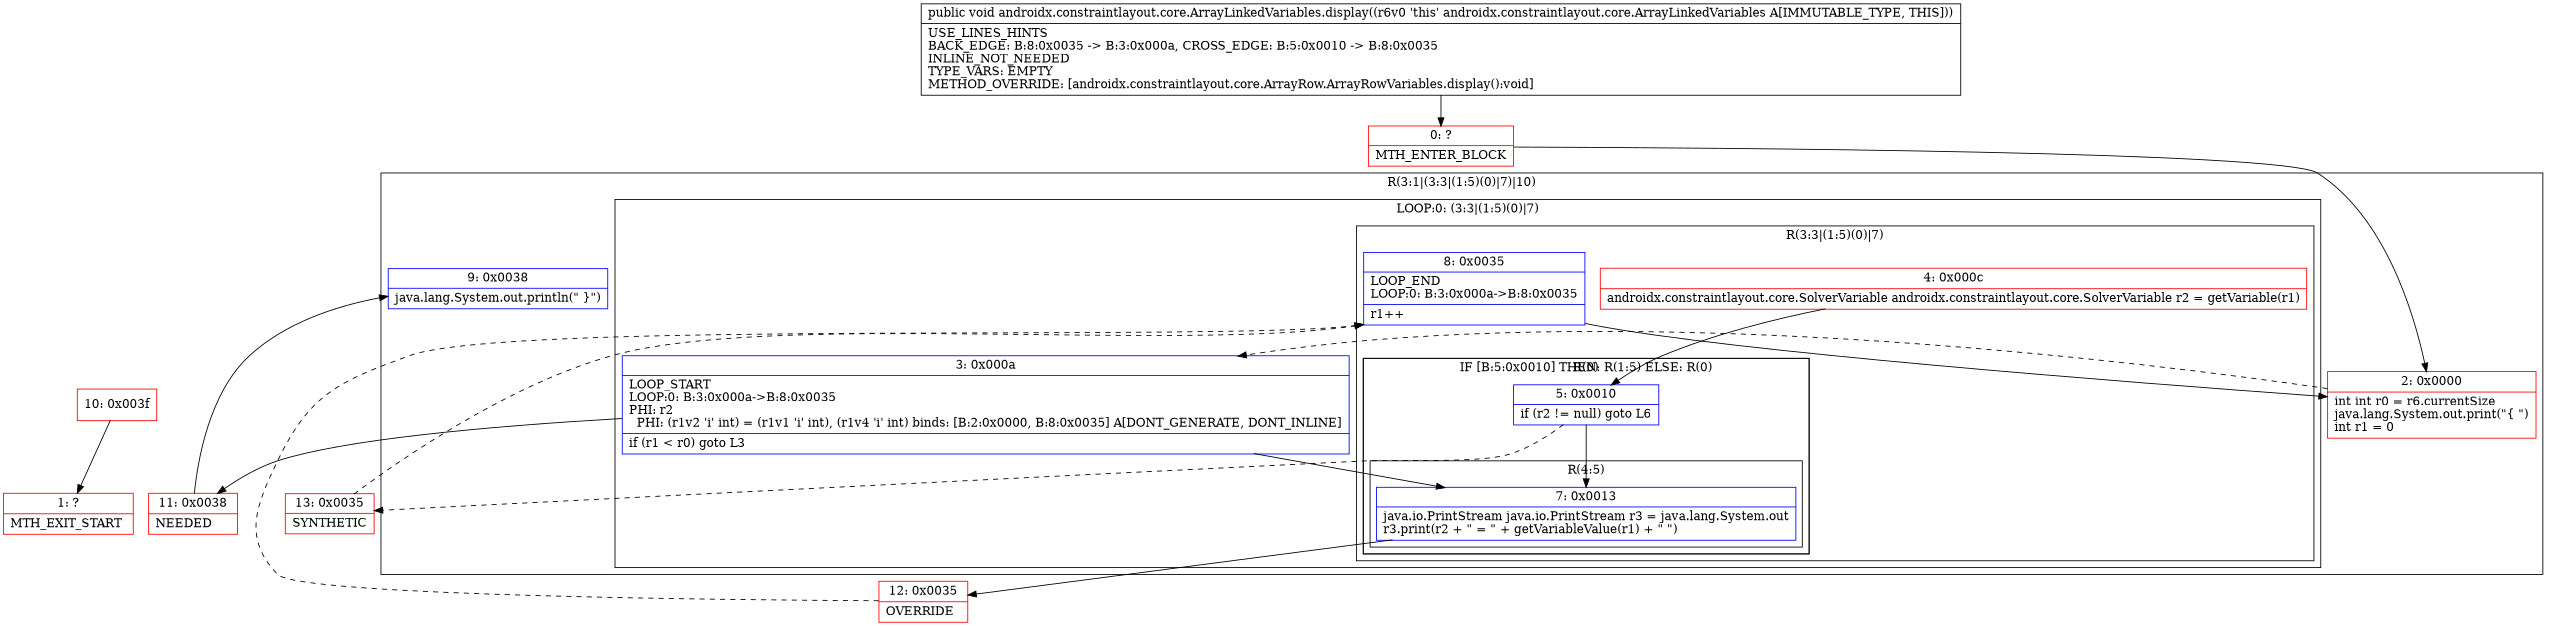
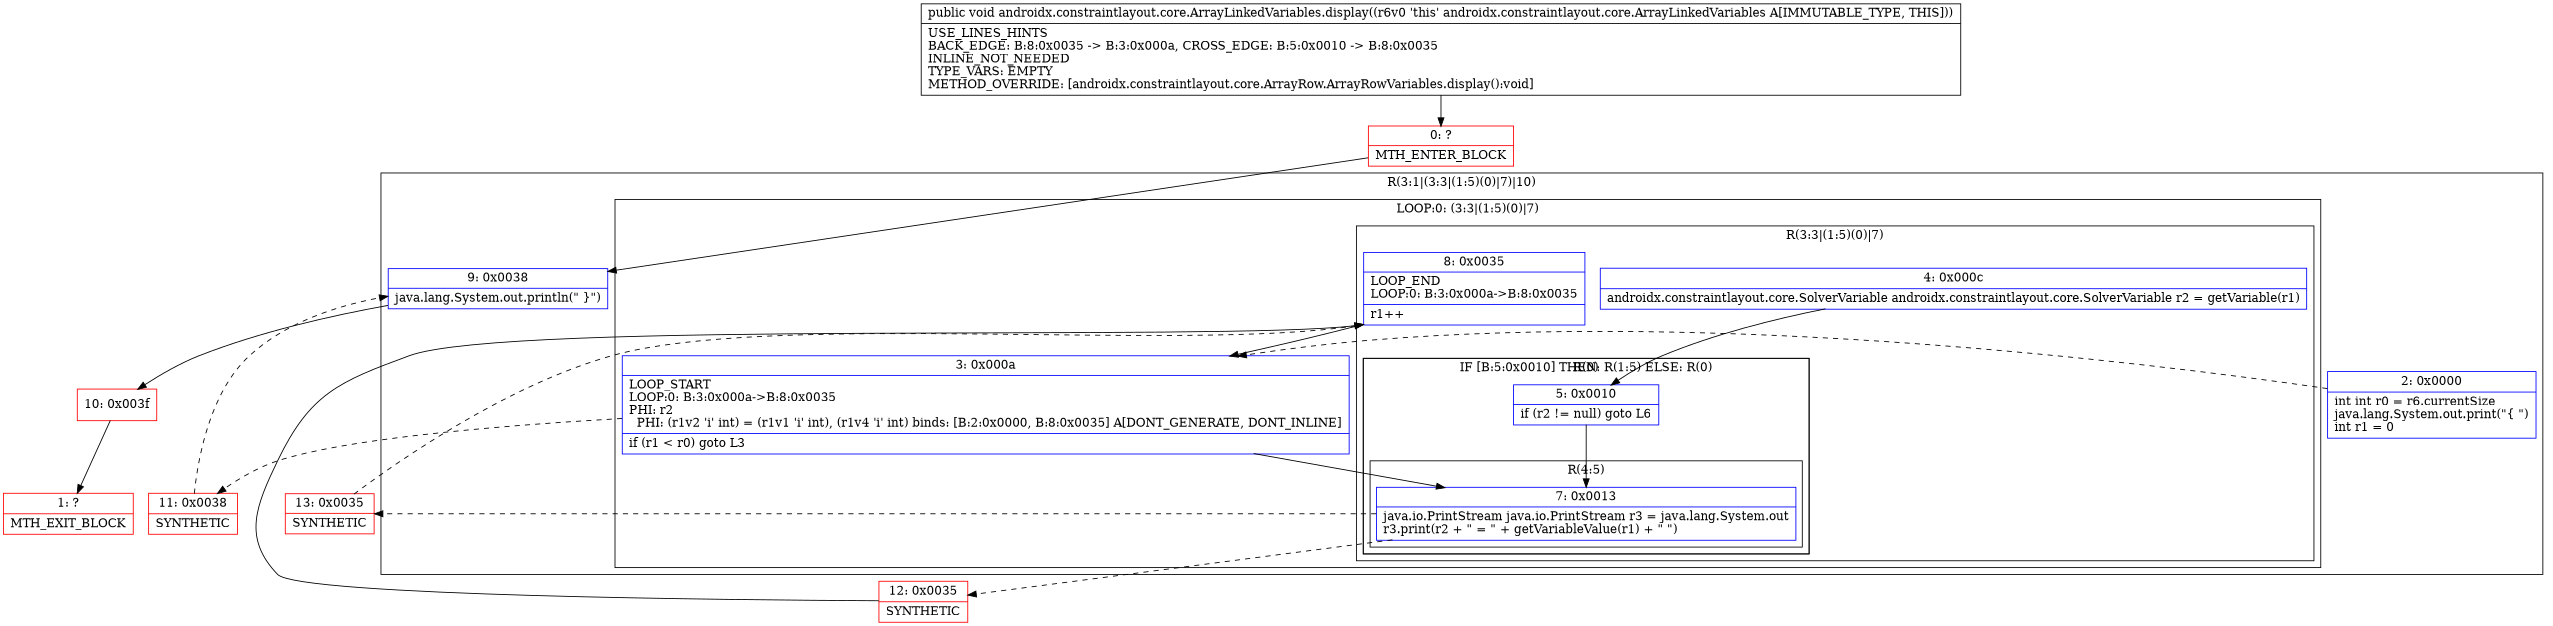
edge "0: ?" -> "2: 0x0000": now "0: ?" -> "9: 0x0038"
node "4: 0x000c": color red -> blue
edge "9: 0x0038" -> "10: 0x003f": added
edge "12: 0x0035" -> "8: 0x0035": style dashed -> solid
edge "11: 0x0038" -> "9: 0x0038": style solid -> dashed
edge "8: 0x0035" -> "2: 0x0000": now "8: 0x0035" -> "3: 0x000a"
node "2: 0x0000": color red -> blue
edge "3: 0x000a" -> "11: 0x0038": style solid -> dashed
edge "5: 0x0010" -> "13: 0x0035": now "7: 0x0013" -> "13: 0x0035"
node "1: ?": text "MTH_EXIT_START" -> "MTH_EXIT_BLOCK"
node "11: 0x0038": text "NEEDED" -> "SYNTHETIC"
edge "7: 0x0013" -> "12: 0x0035": style solid -> dashed
node "12: 0x0035": text "OVERRIDE" -> "SYNTHETIC"
